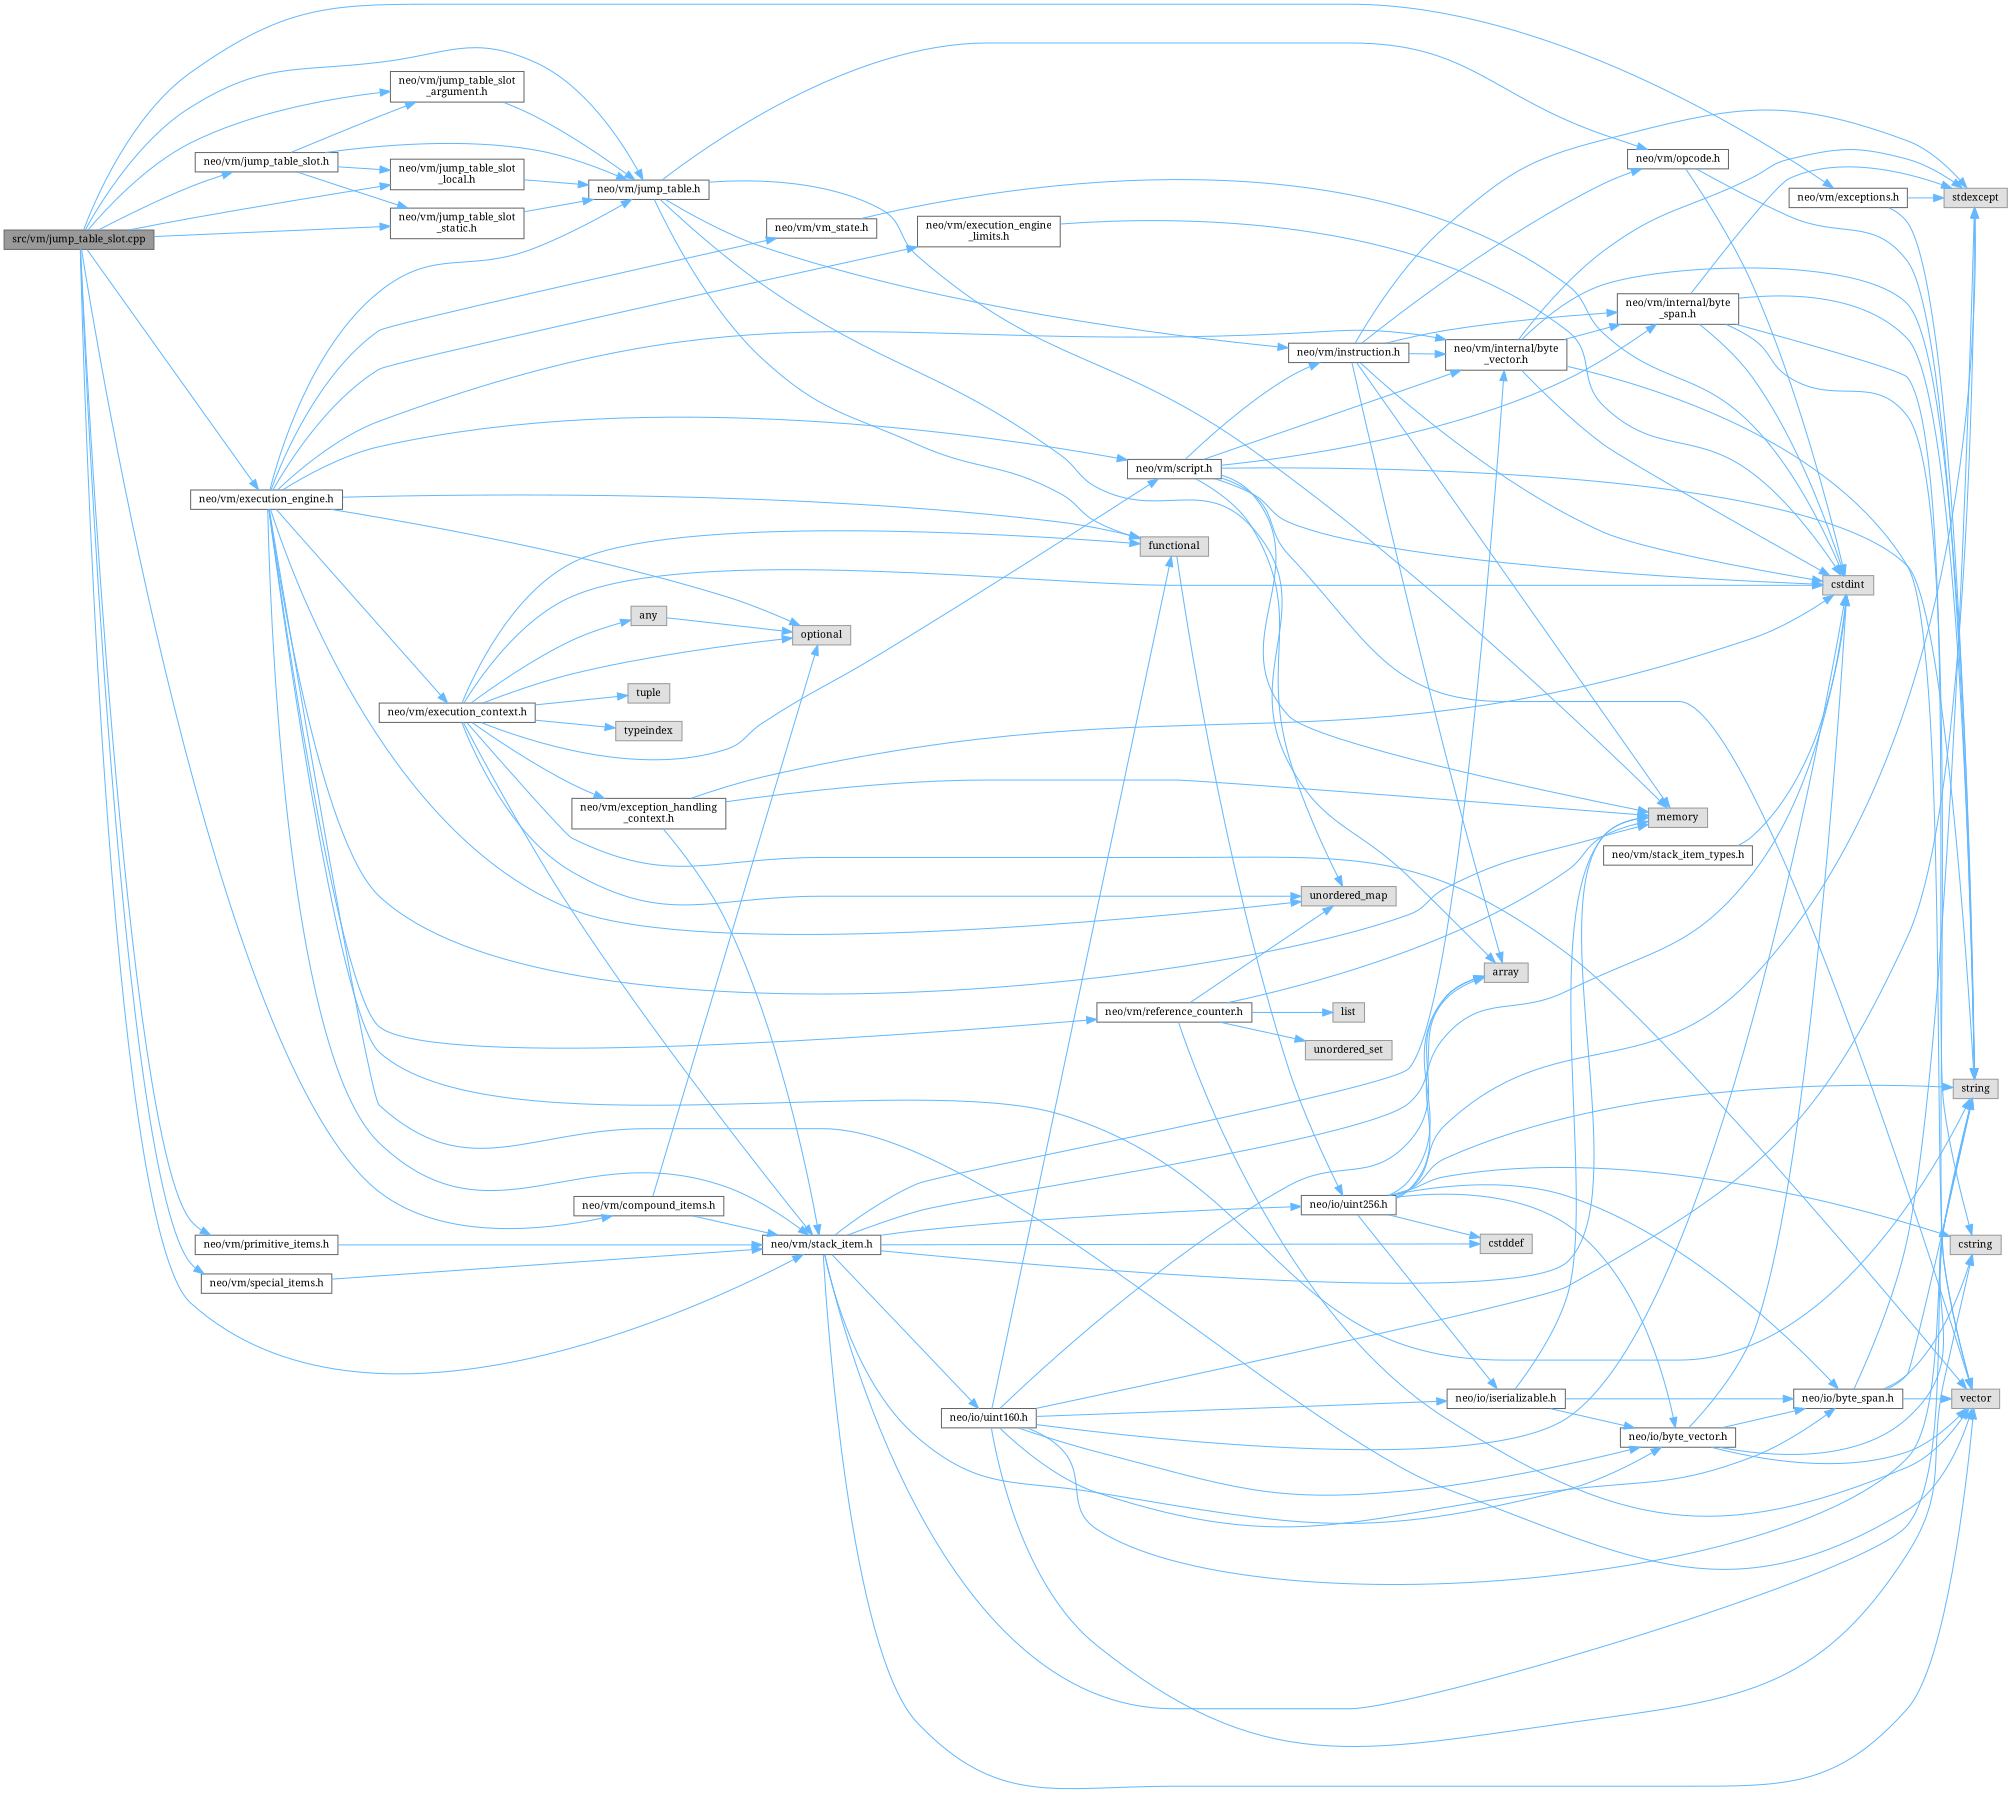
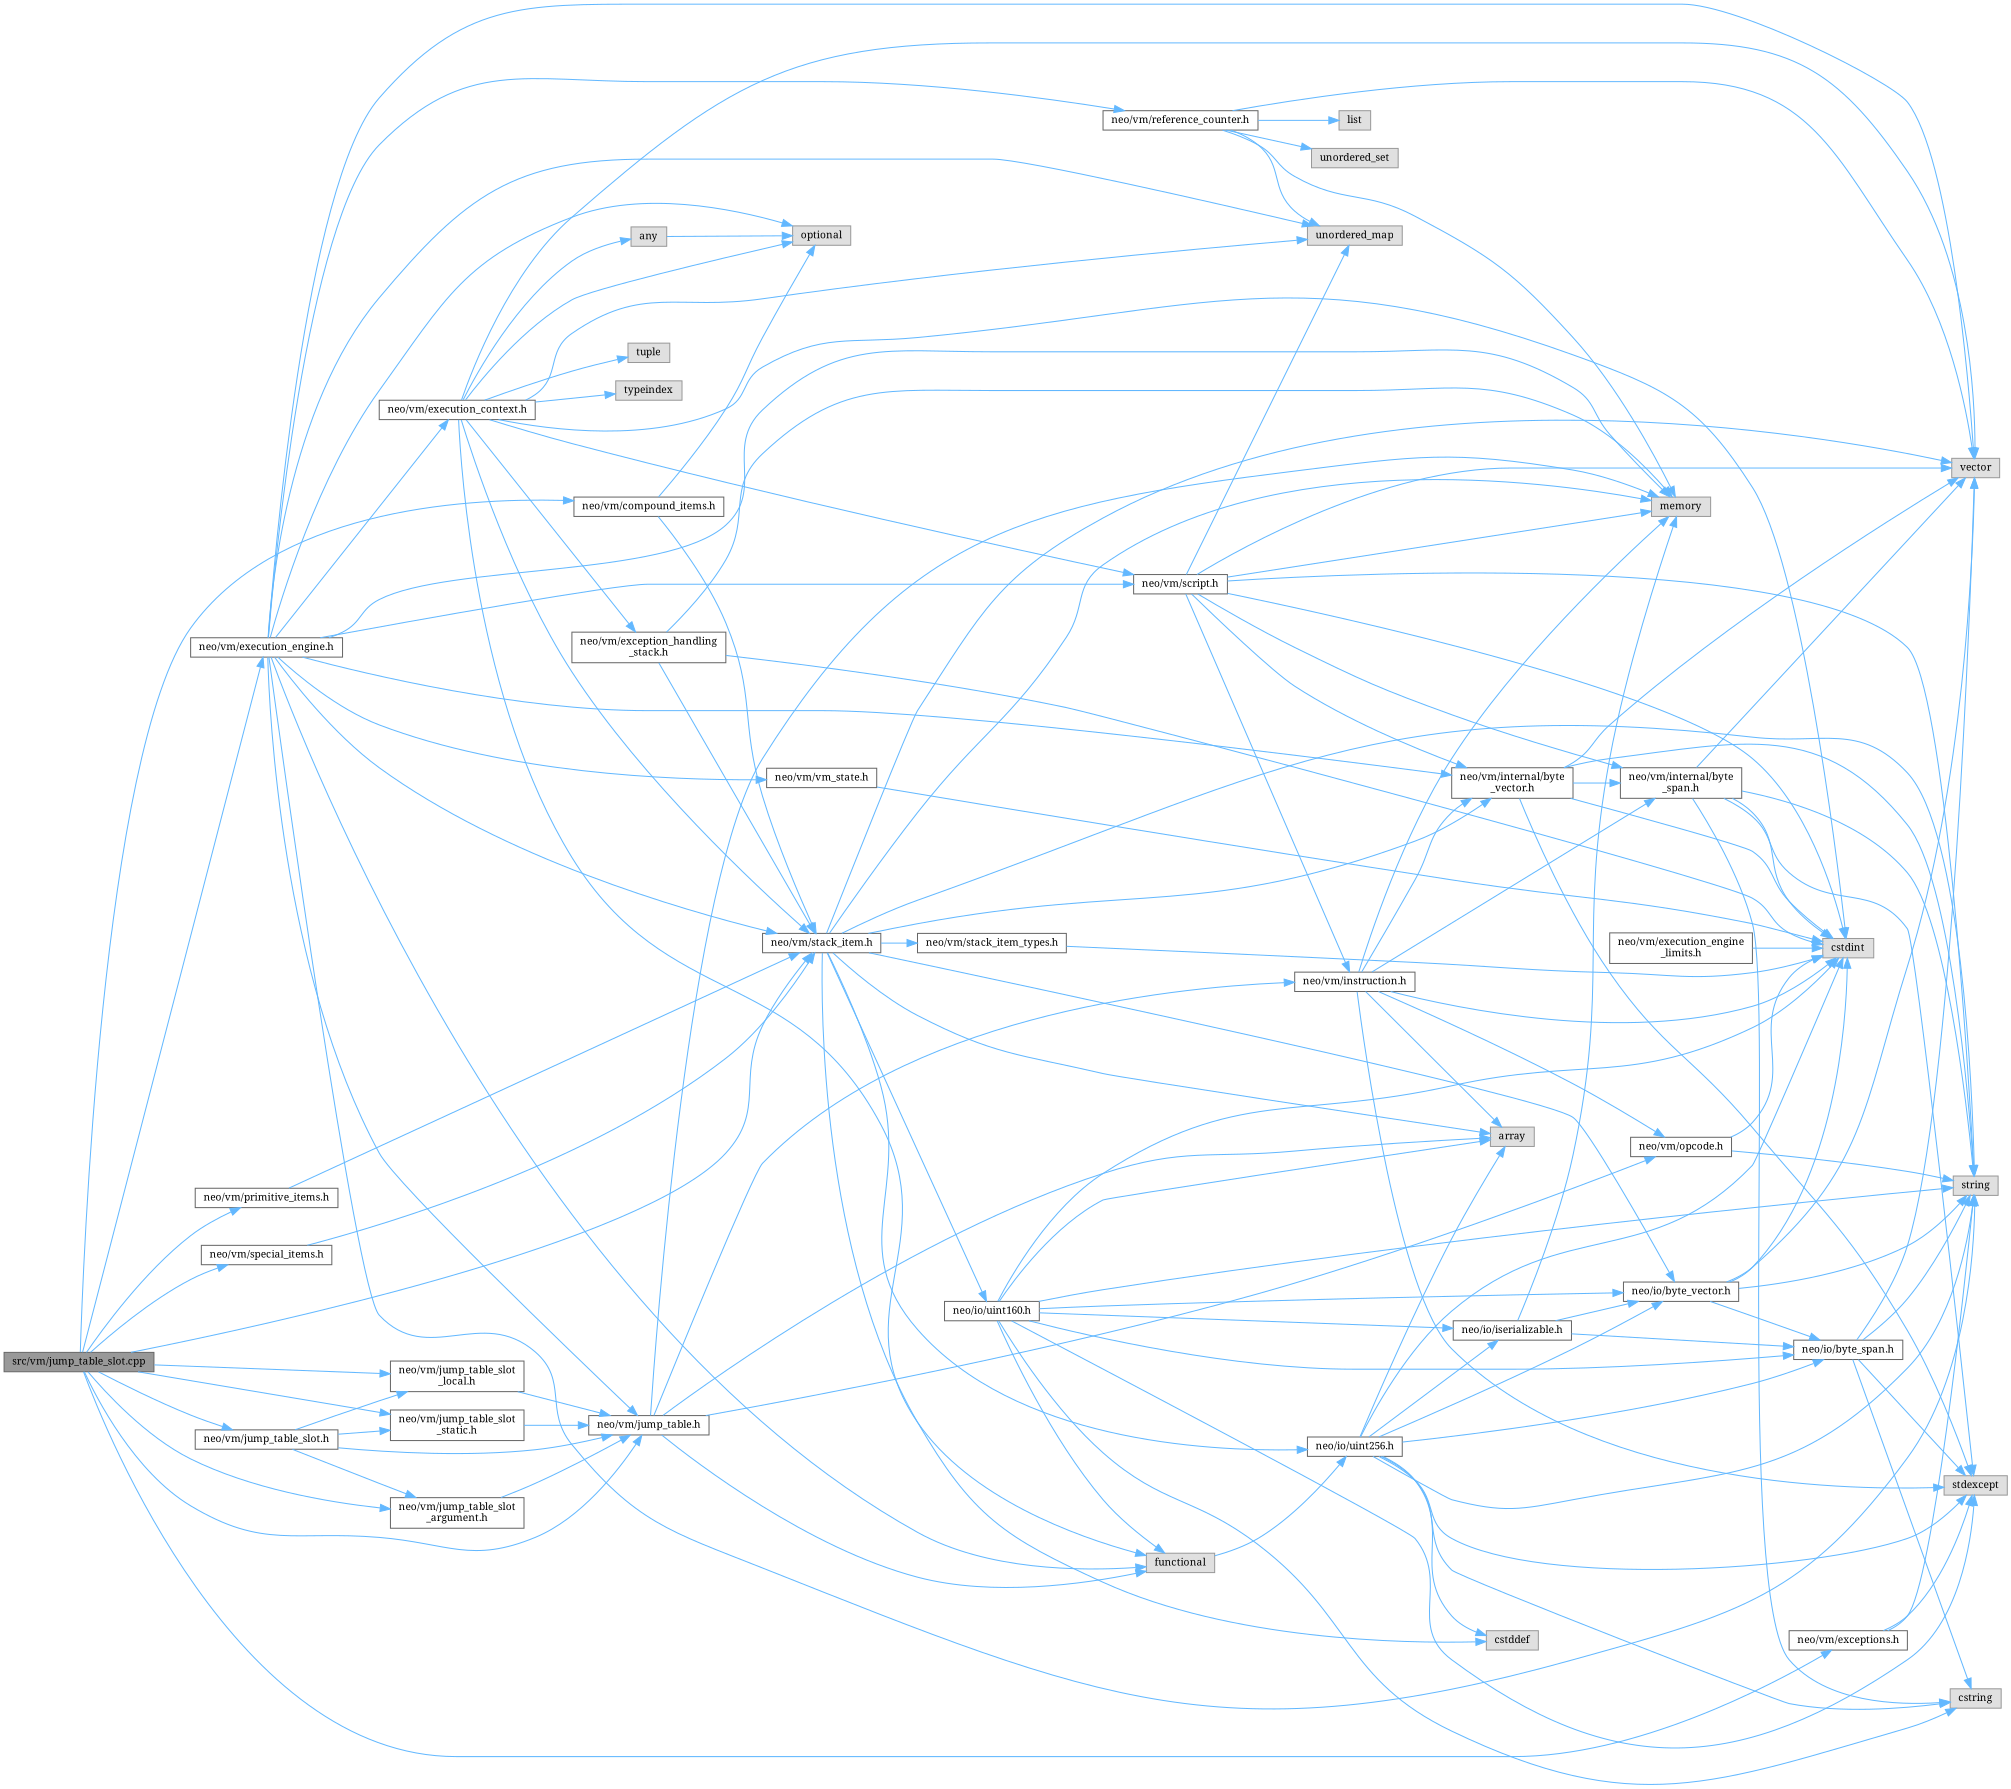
edge "neo/vm/execution_engine.h" -> "neo/vm/execution_engine _limits.h": removed
node "neo/vm/exception_handling _context.h": label "neo/vm/exception_handling _context.h" -> "neo/vm/exception_handling _stack.h"
edge "neo/vm/stack_item.h" -> "neo/vm/stack_item_types.h": added
